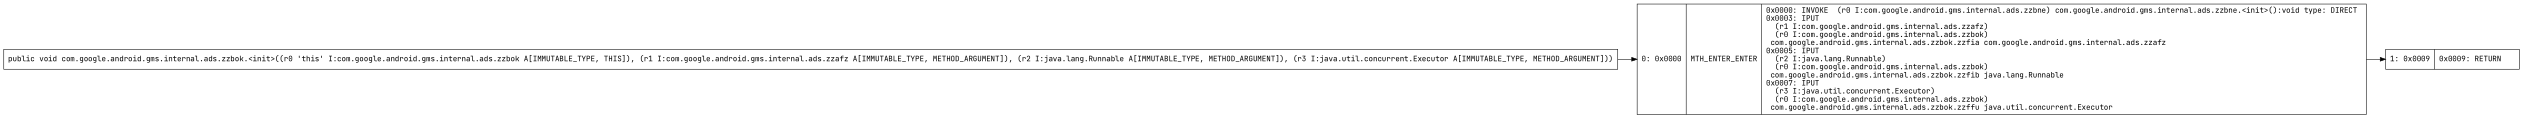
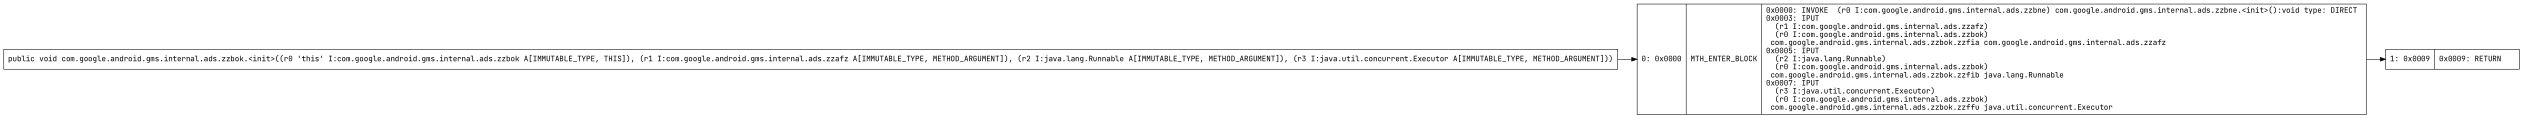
node "0: 0x0000": text "MTH_ENTER_ENTER" -> "MTH_ENTER_BLOCK"
